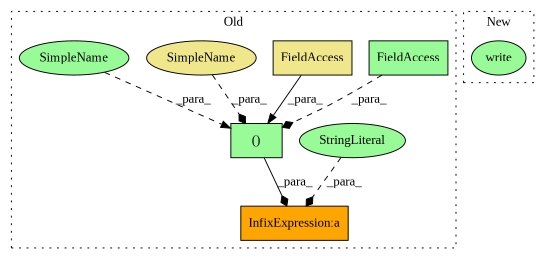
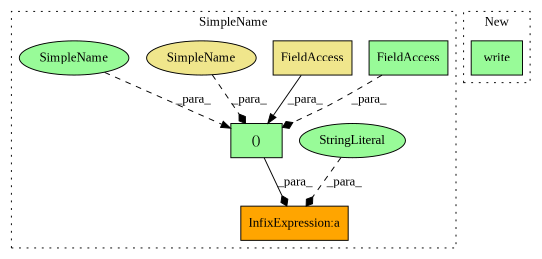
cluster "Old": label "Old" -> "SimpleName"
node "write": shape ellipse -> box
